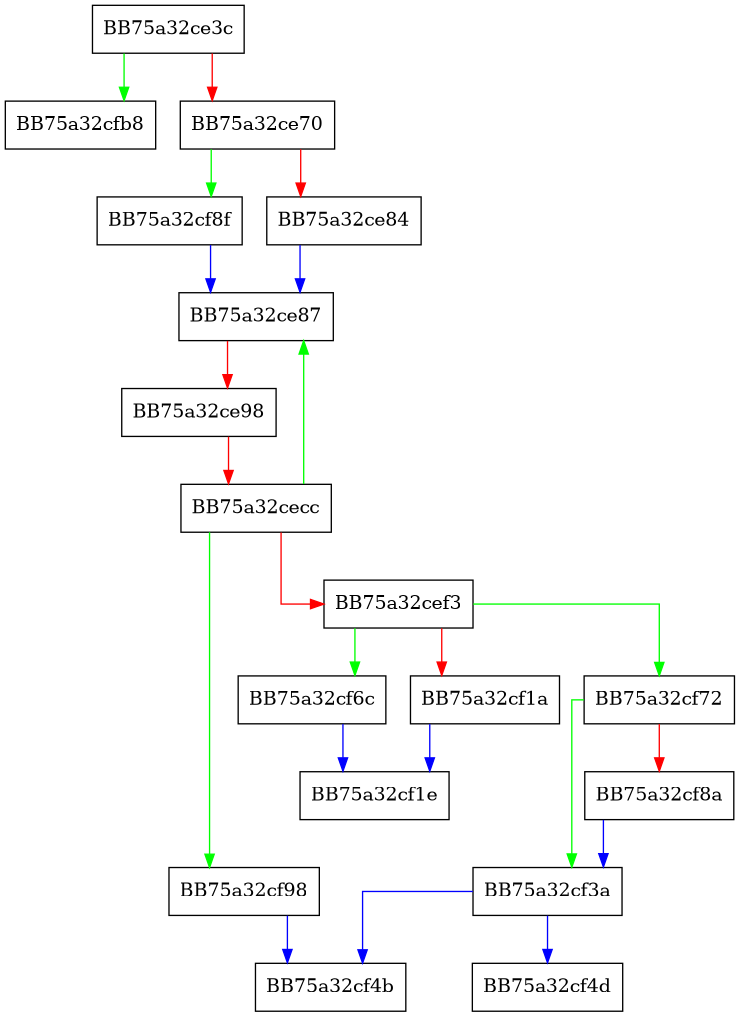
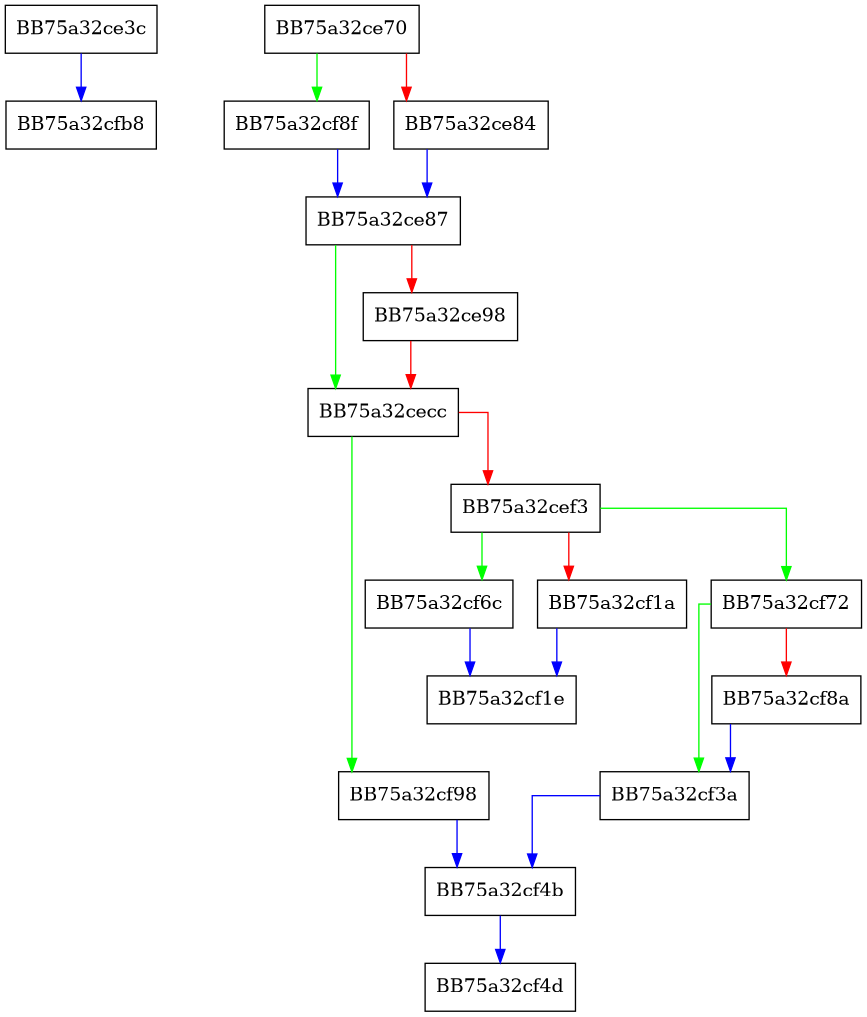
edge "BB75a32ce3c" -> "BB75a32cfb8": color green -> blue
edge "BB75a32ce3c" -> "BB75a32ce70": removed
edge "BB75a32cecc" -> "BB75a32ce87": reversed
edge "BB75a32cf3a" -> "BB75a32cf4d": now "BB75a32cf4b" -> "BB75a32cf4d"
